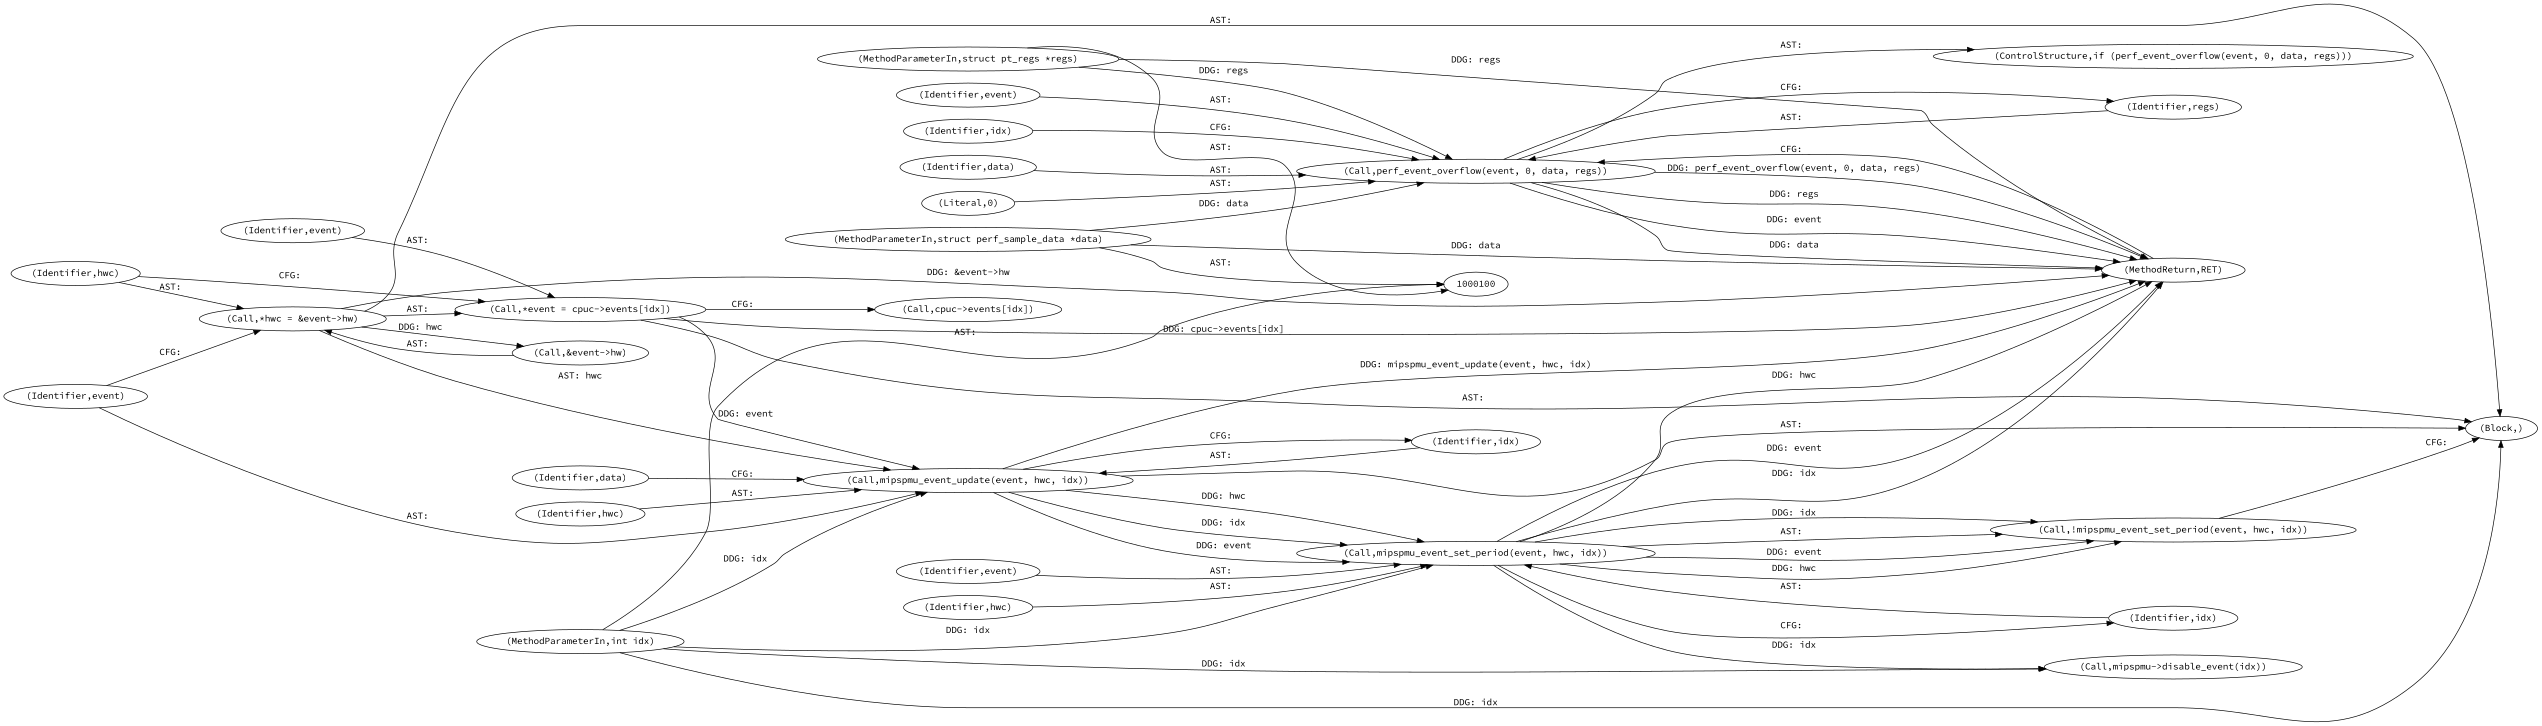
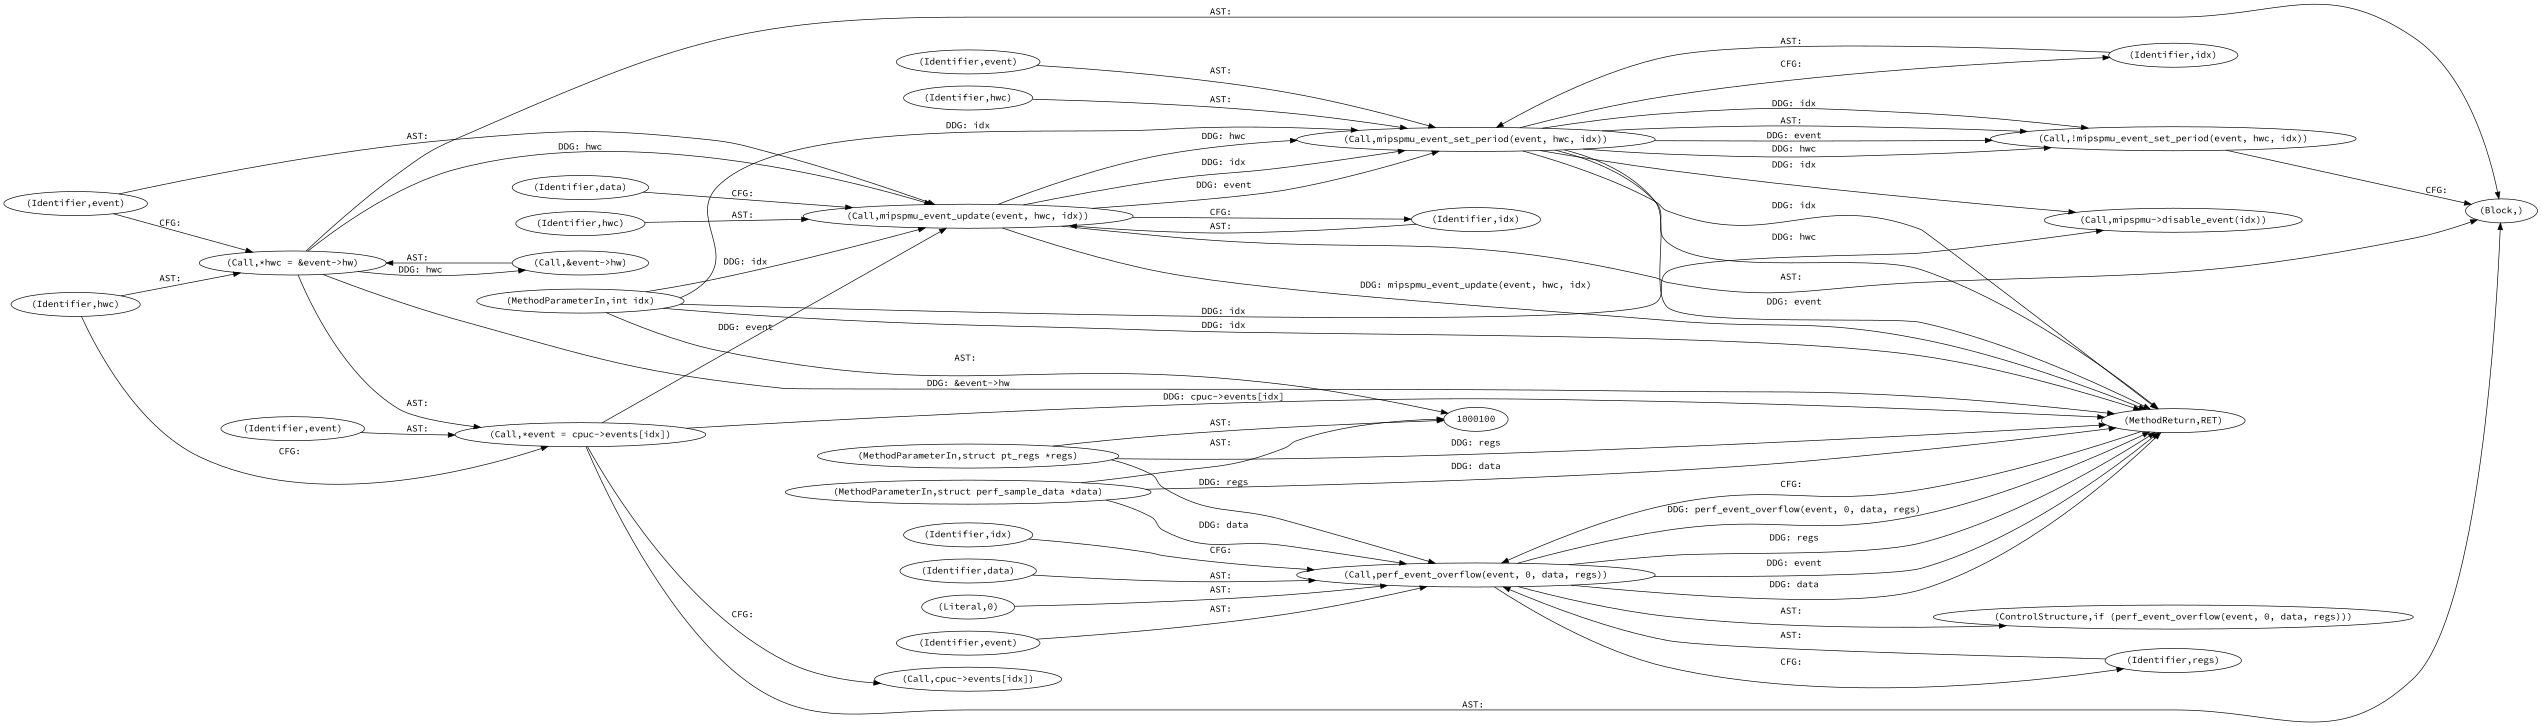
edge "(Call,*hwc = &event->hw)" -> "(Call,mipspmu_event_update(event, hwc, idx))": label "AST: hwc" -> "DDG: hwc"
edge "(MethodParameterIn,int idx)" -> "(Block,)": now "(MethodParameterIn,int idx)" -> "(MethodReturn,RET)"
